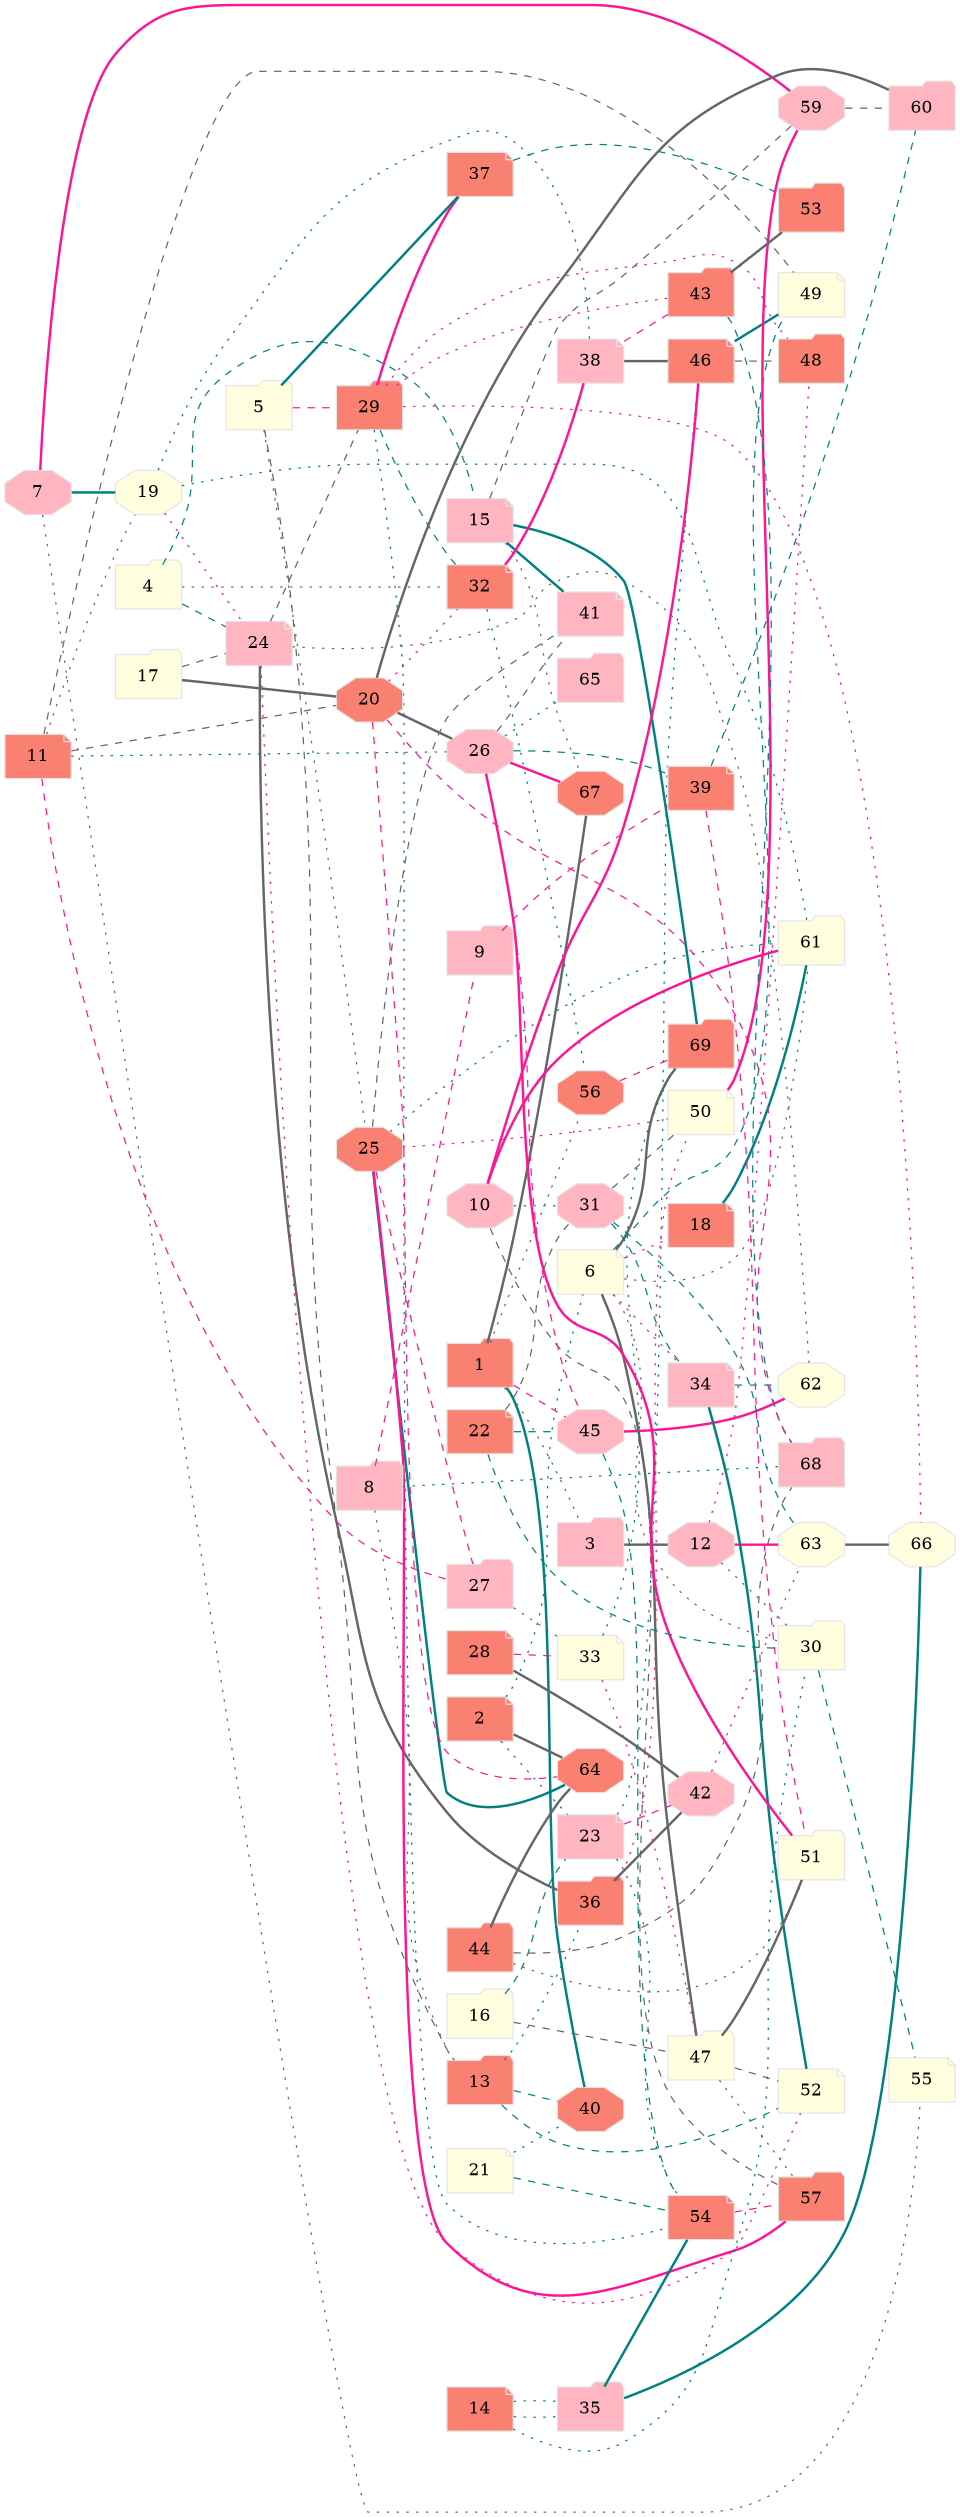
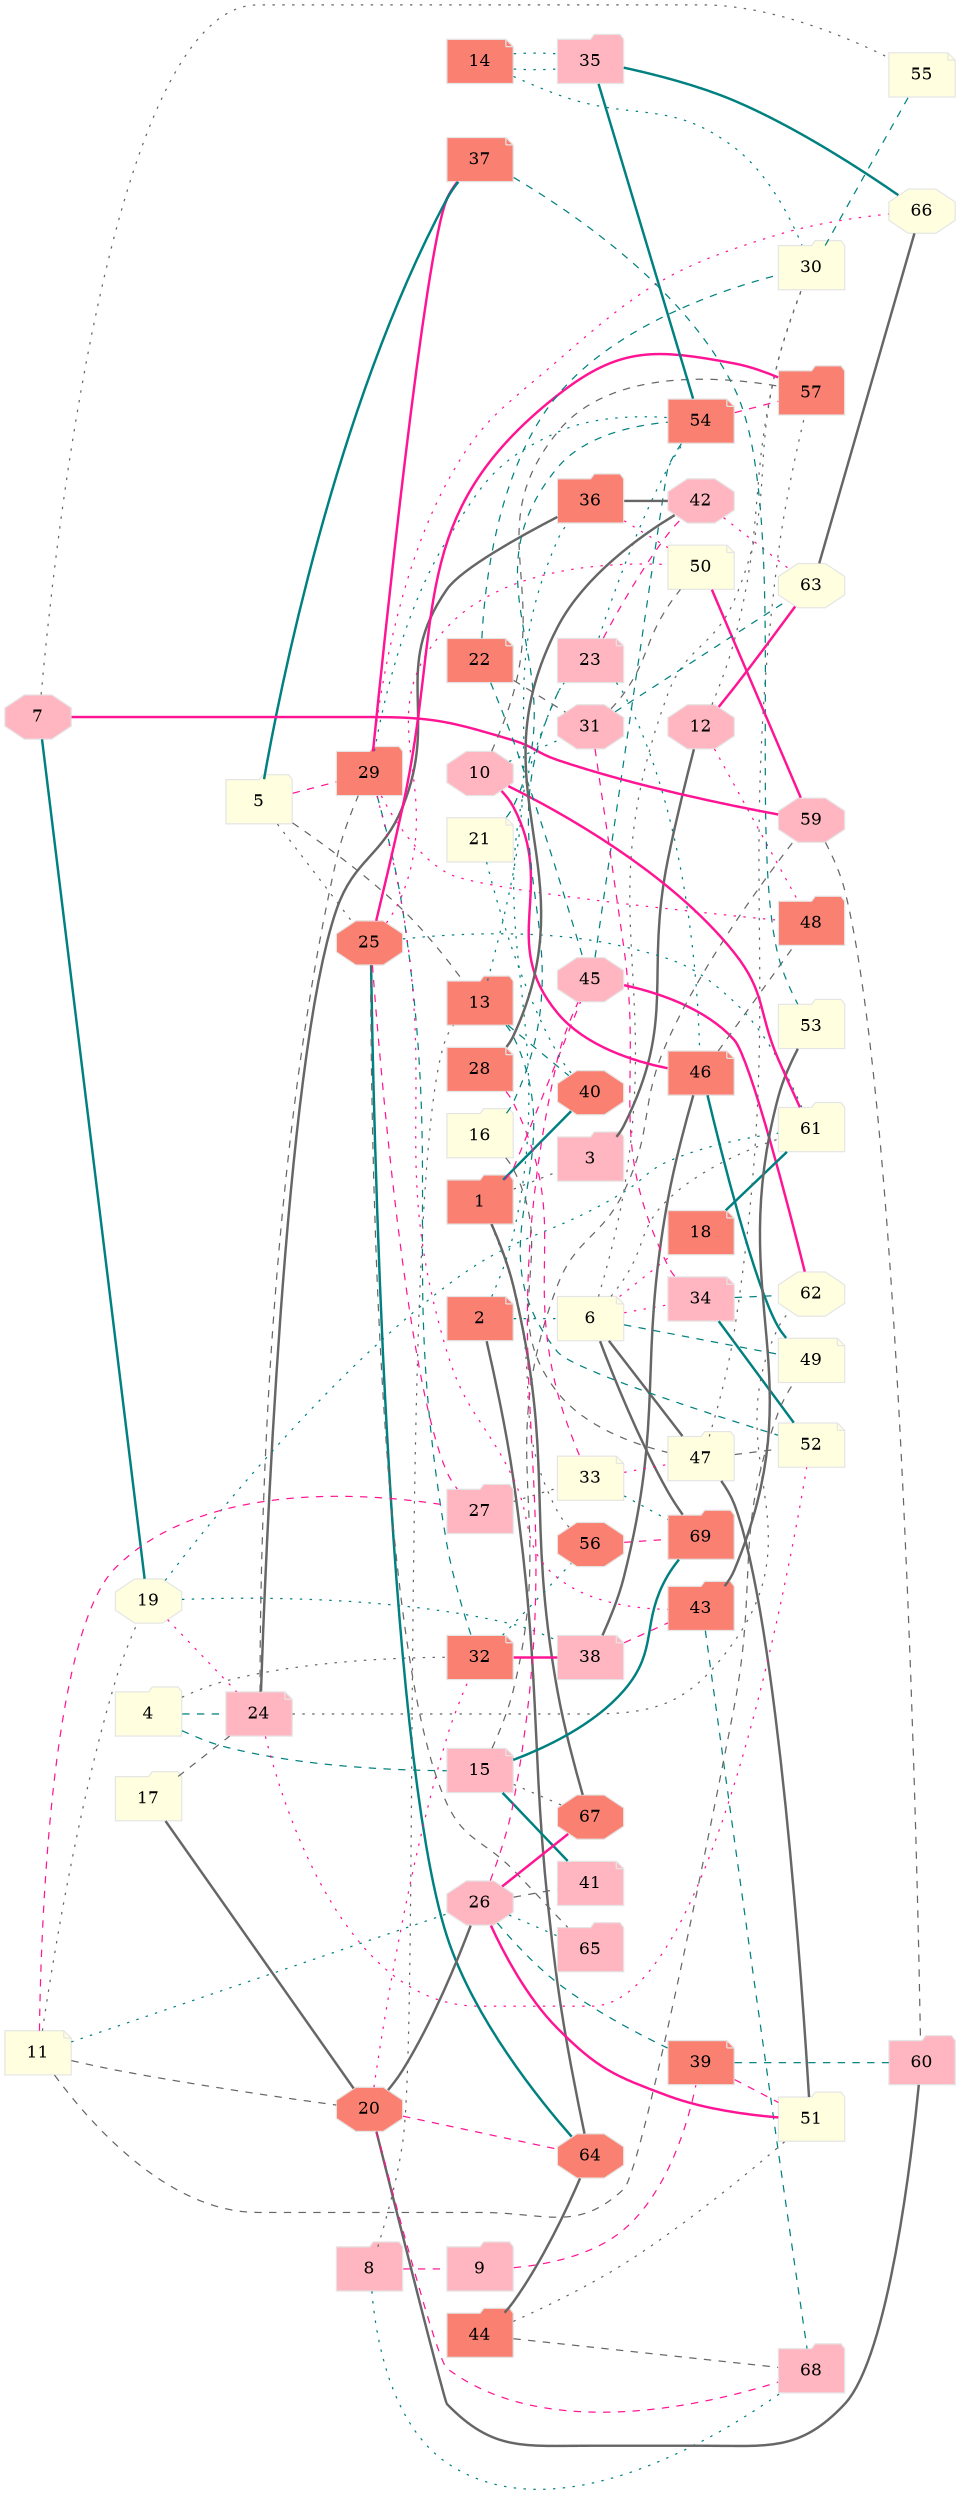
node "53": fillcolor salmon -> lightyellow
node "11": fillcolor salmon -> lightyellow
edge "41" -- "25": now "65" -- "25"
edge "31" -- "34": color teal -> deeppink
